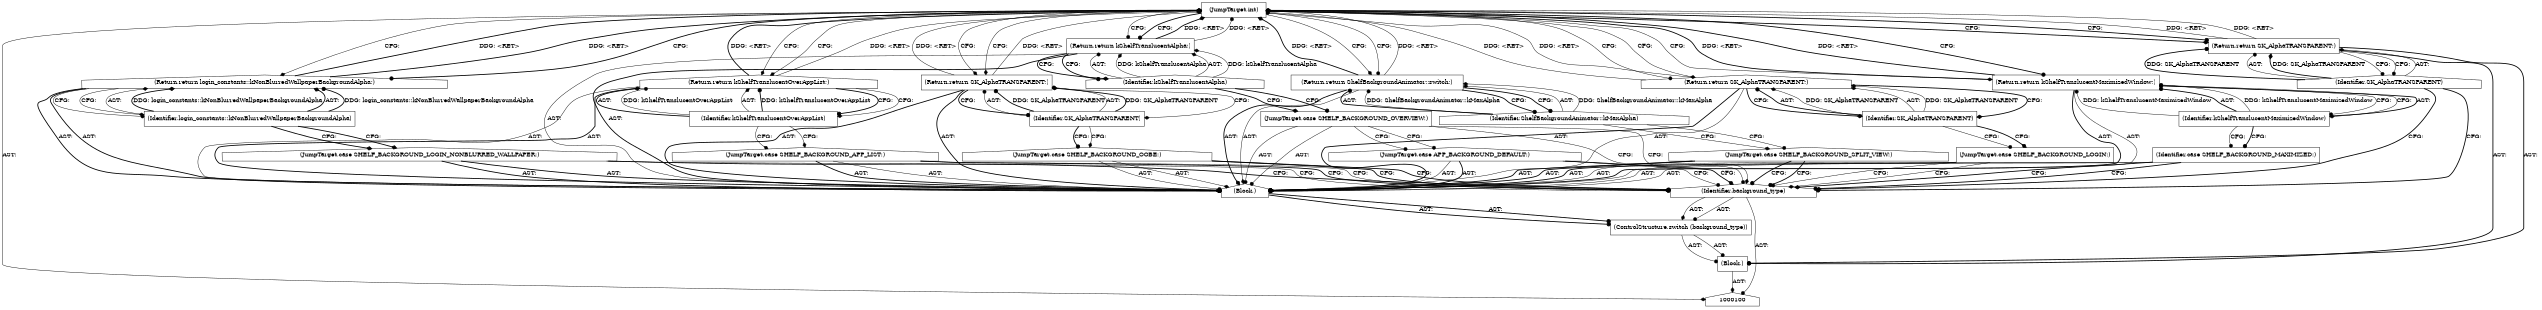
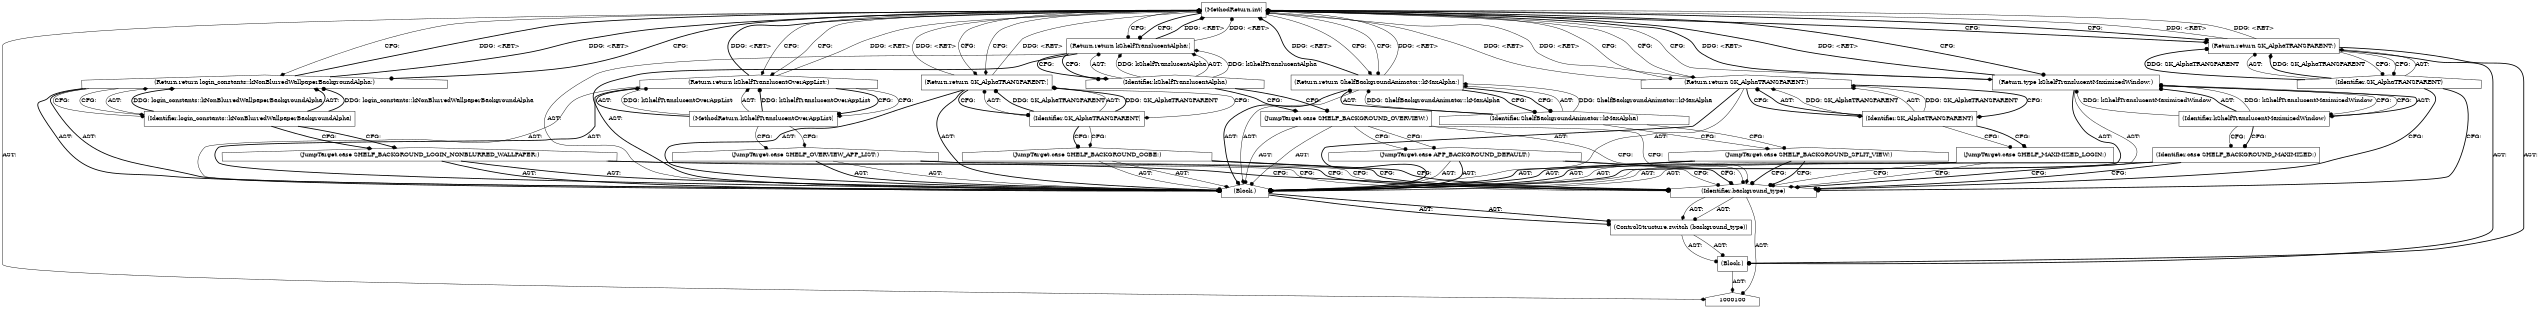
node "(JumpTarget,int)": label "(JumpTarget,int)" -> "(MethodReturn,int)"
node "(Return,return ShelfBackgroundAnimator::switch;)": label "(Return,return ShelfBackgroundAnimator::switch;)" -> "(Return,return ShelfBackgroundAnimator::kMaxAlpha;)"
node "(Return,return kShelfTranslucentMaximizedWindow;)": label "(Return,return kShelfTranslucentMaximizedWindow;)" -> "(Return,type kShelfTranslucentMaximizedWindow;)"
node "(Identifier,kShelfTranslucentOverAppList)": label "(Identifier,kShelfTranslucentOverAppList)" -> "(MethodReturn,kShelfTranslucentOverAppList)"
node "(JumpTarget,case SHELF_BACKGROUND_APP_LIST:)": label "(JumpTarget,case SHELF_BACKGROUND_APP_LIST:)" -> "(JumpTarget,case SHELF_OVERVIEW_APP_LIST:)"
node "(JumpTarget,case SHELF_BACKGROUND_LOGIN:)": label "(JumpTarget,case SHELF_BACKGROUND_LOGIN:)" -> "(JumpTarget,case SHELF_MAXIMIZED_LOGIN:)"
